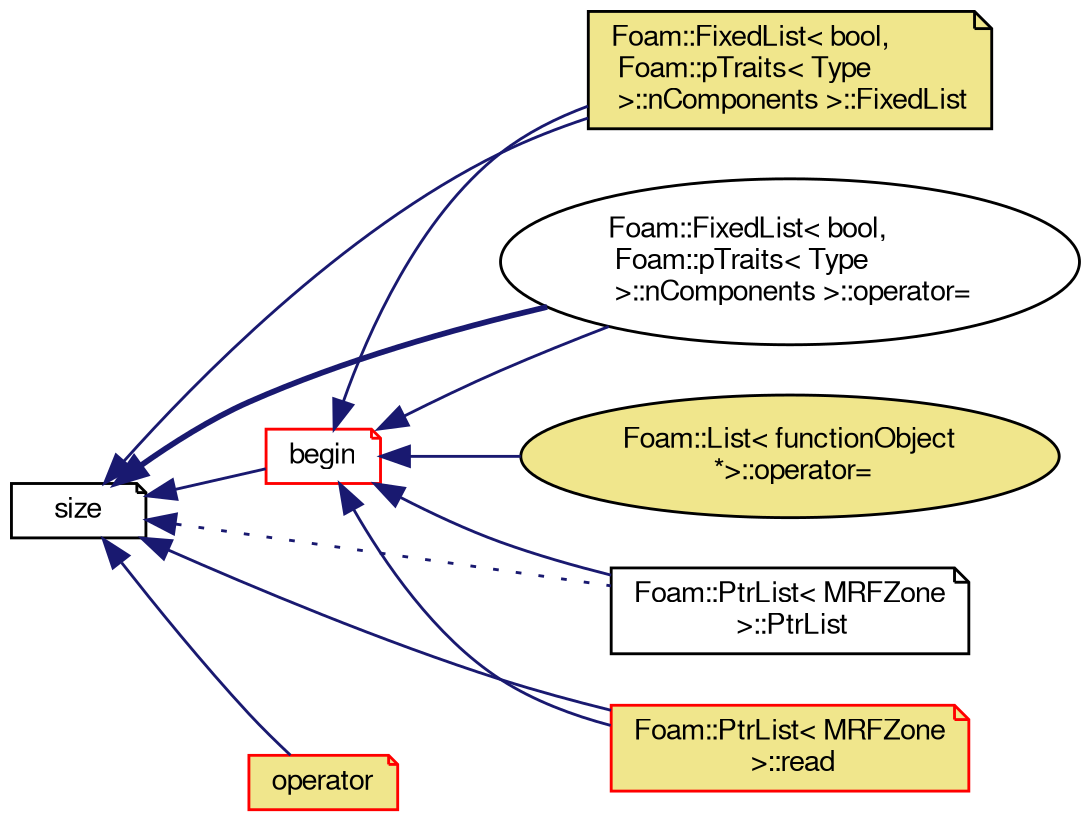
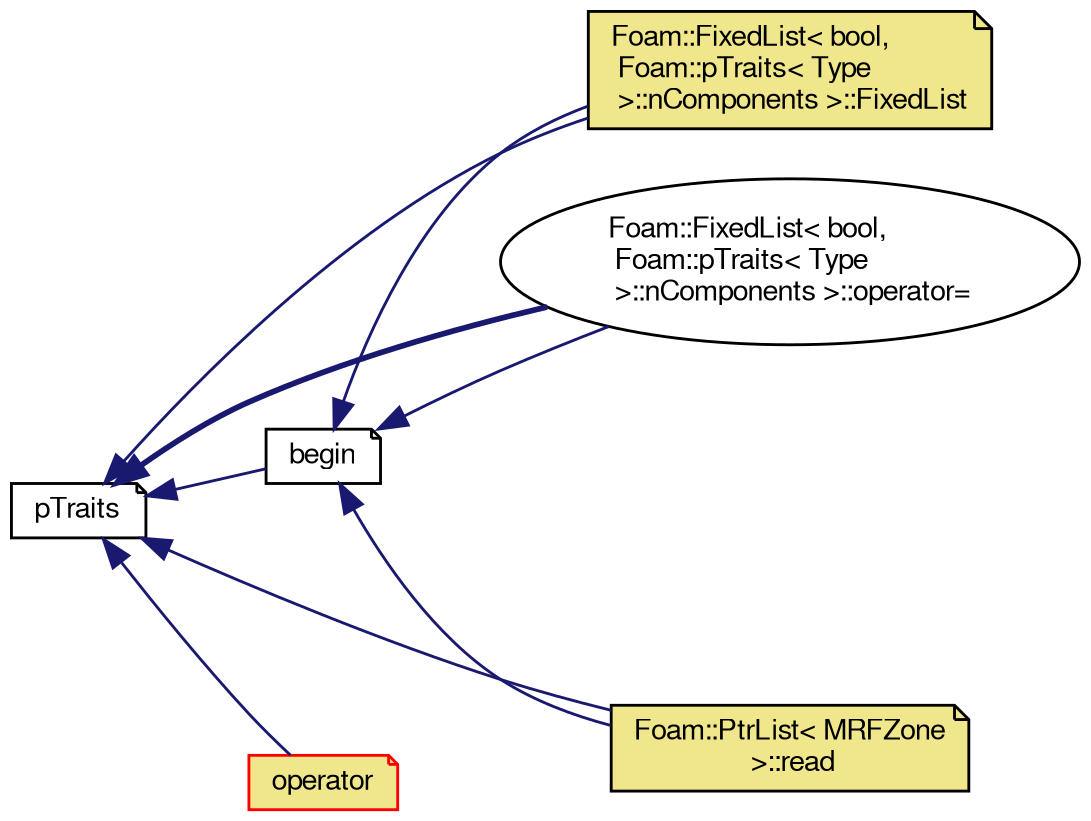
node "begin": color red -> black
node "Foam::List< functionObject *>::operator=": removed
node "size": label "size" -> "pTraits"
node "Foam::PtrList< MRFZone >::PtrList": removed
node "Foam::PtrList< MRFZone >::read": color red -> black
